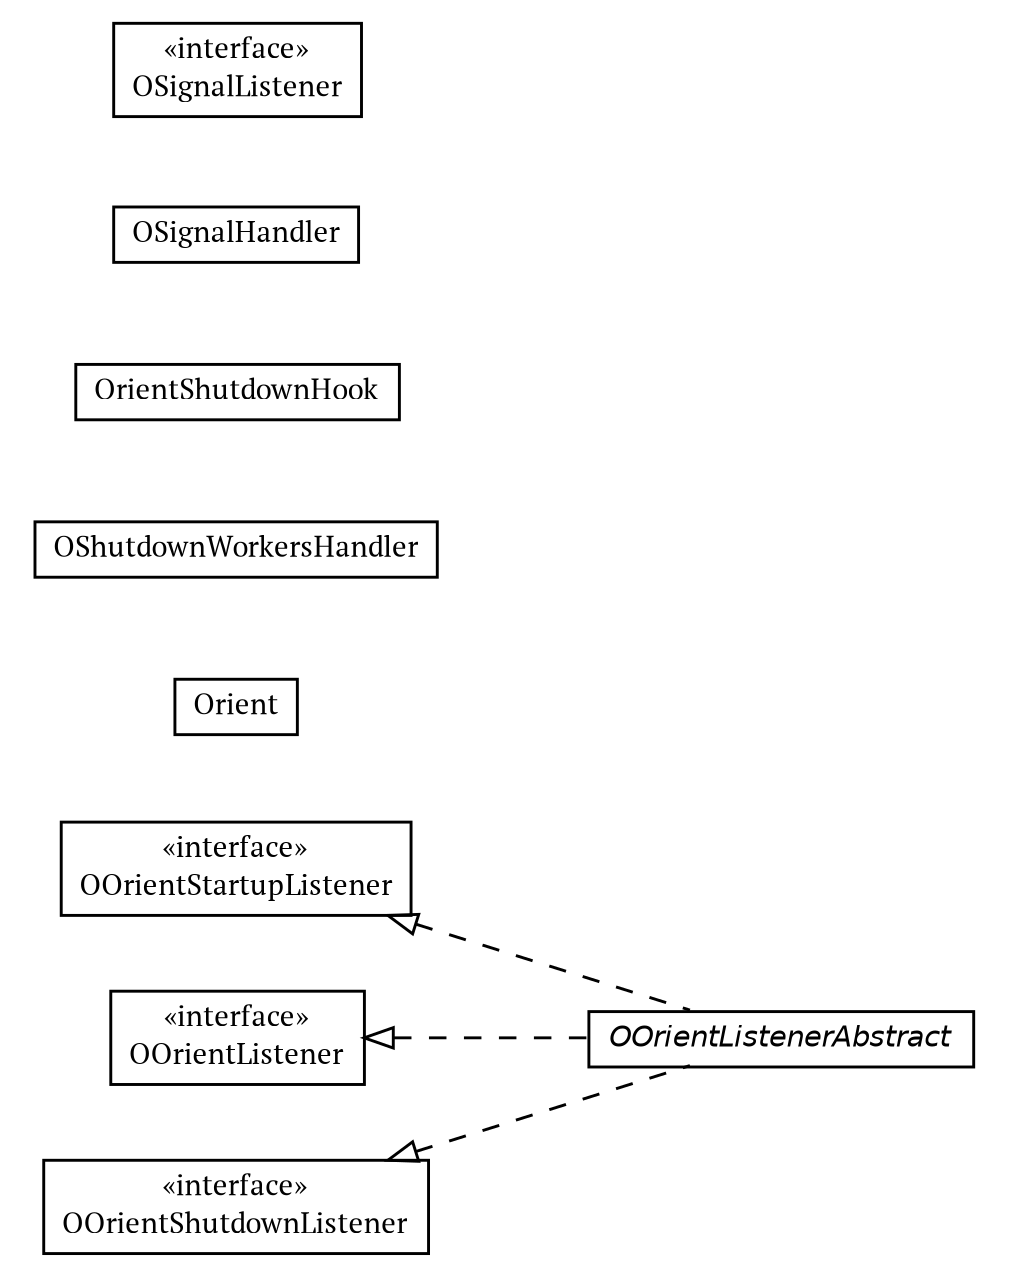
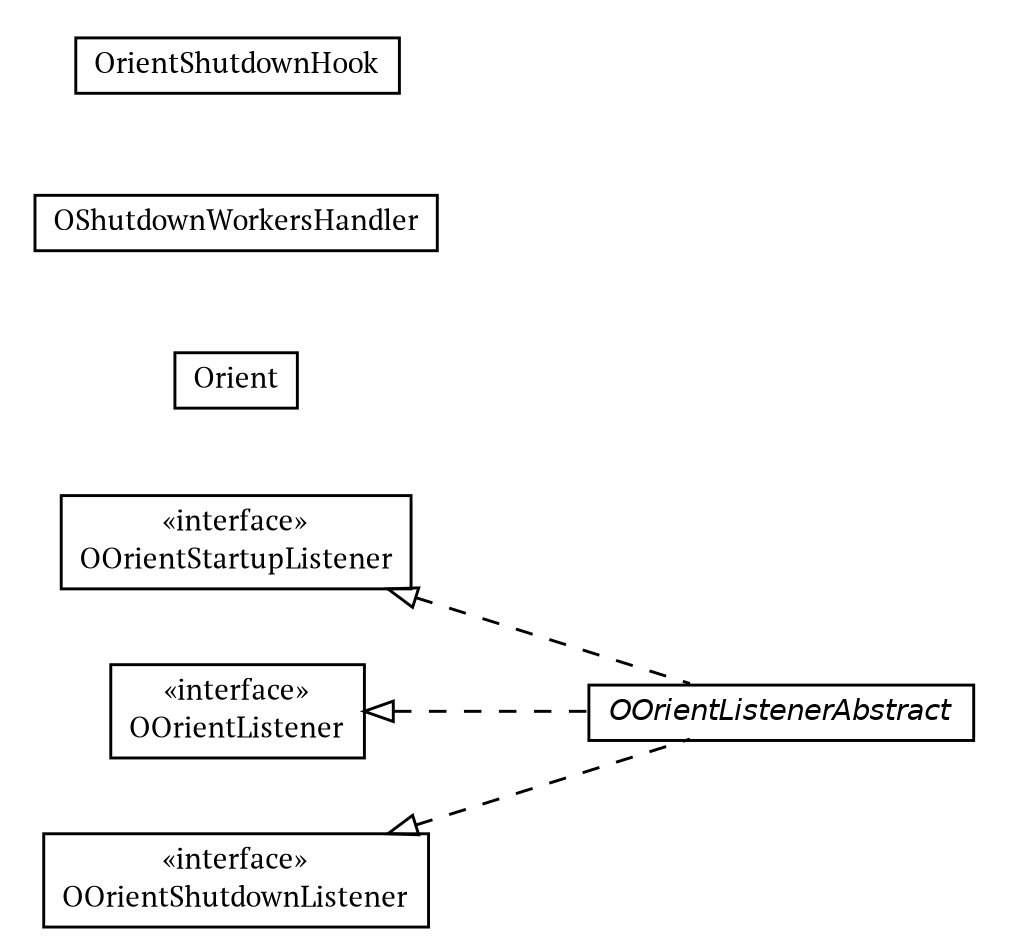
node "OSignalListener": removed
node "OSignalHandler": removed
